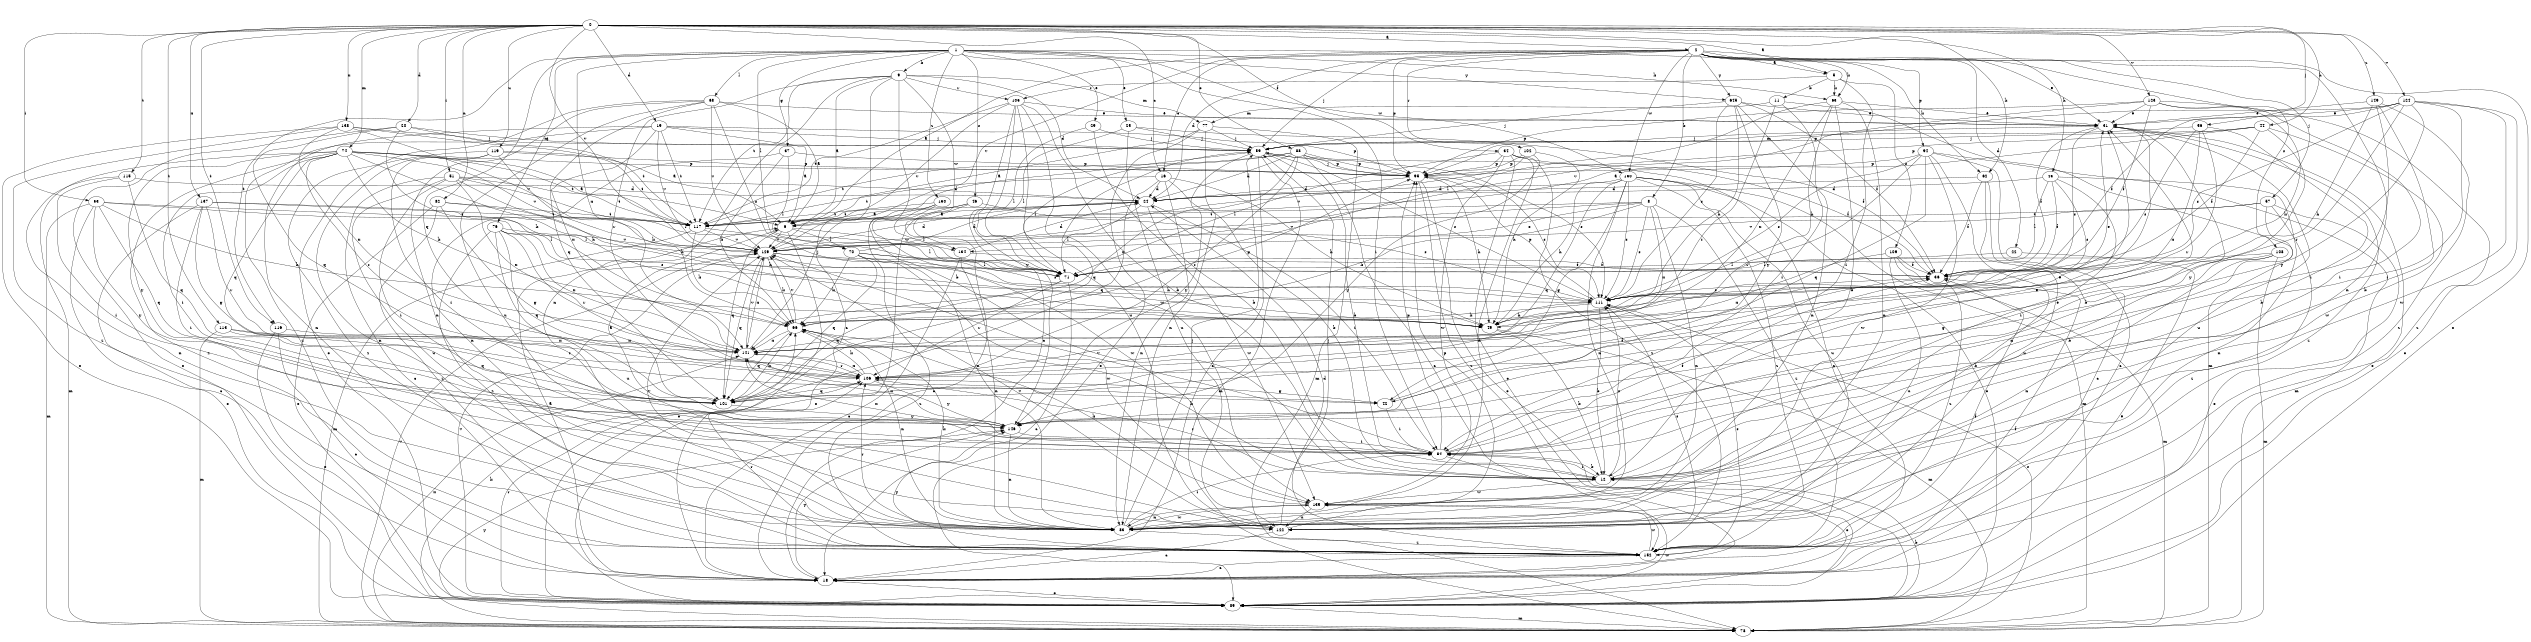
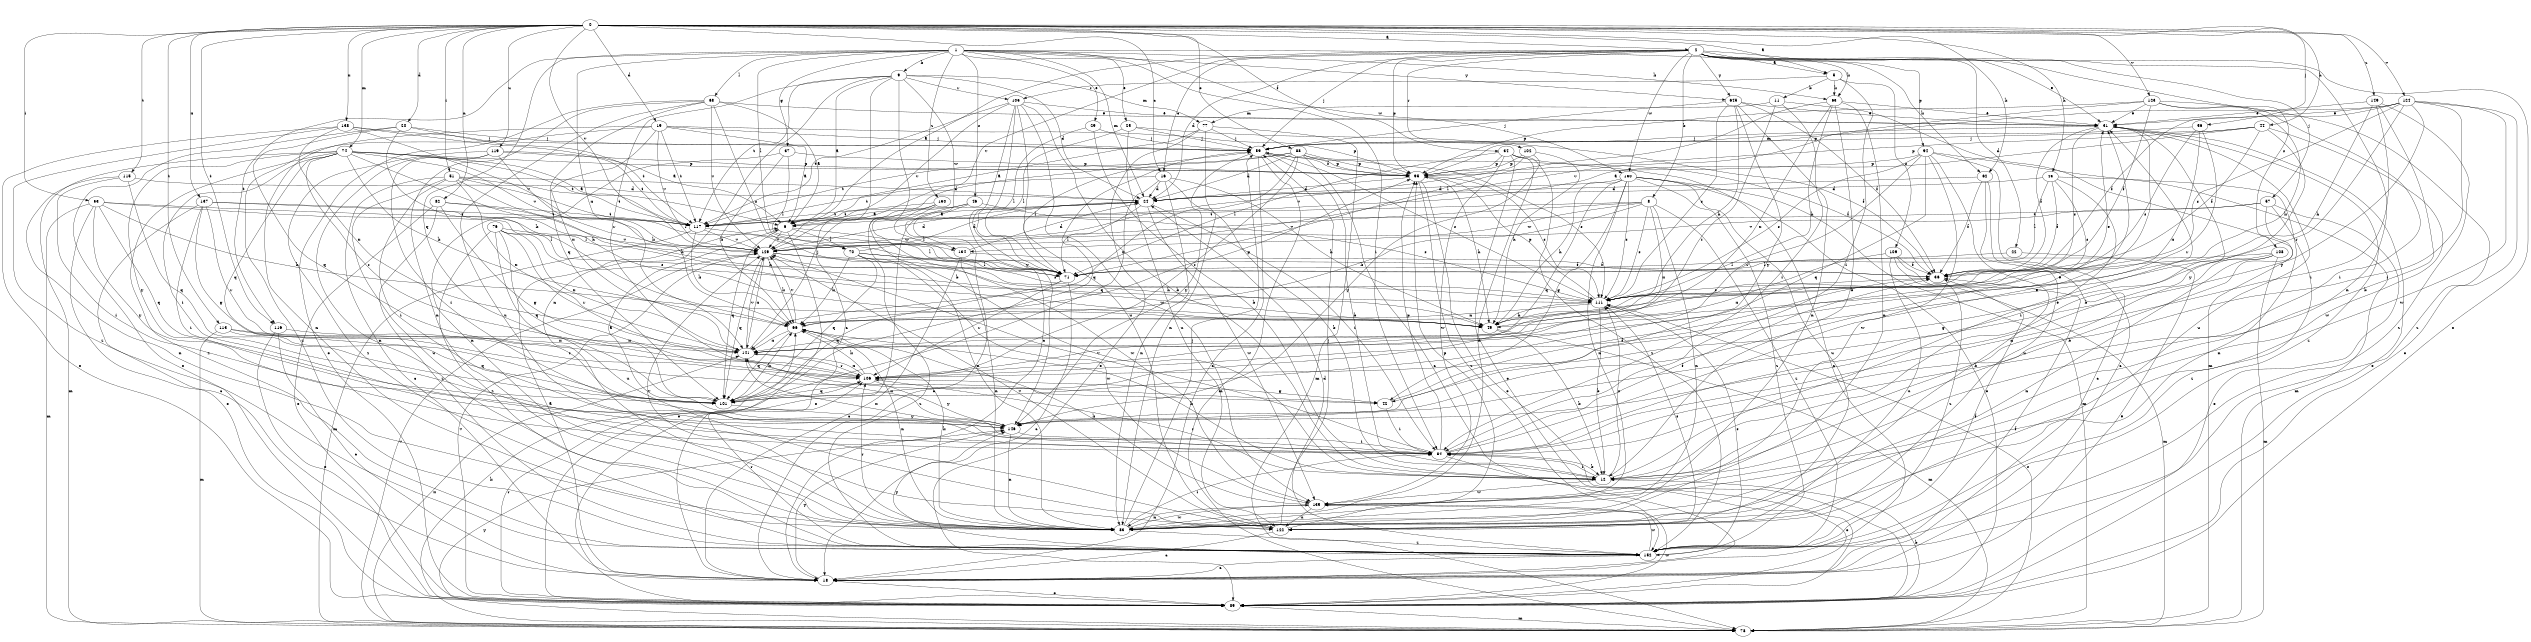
edge "1" -> "76": now "1" -> "24"
edge "95" -> "59": label "j" -> "f"
edge "8" -> "134": label "o" -> "w"
edge "111" -> "66": label "k" -> "n"
edge "56" -> "12": removed, label "b"
